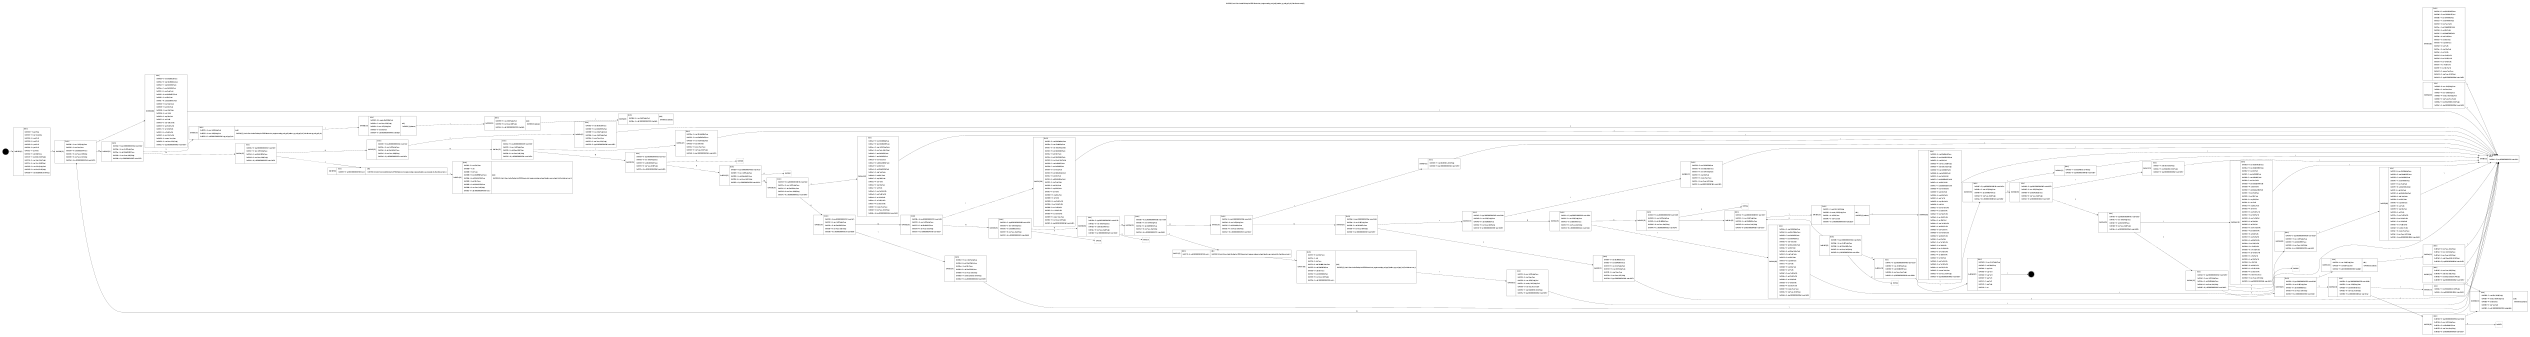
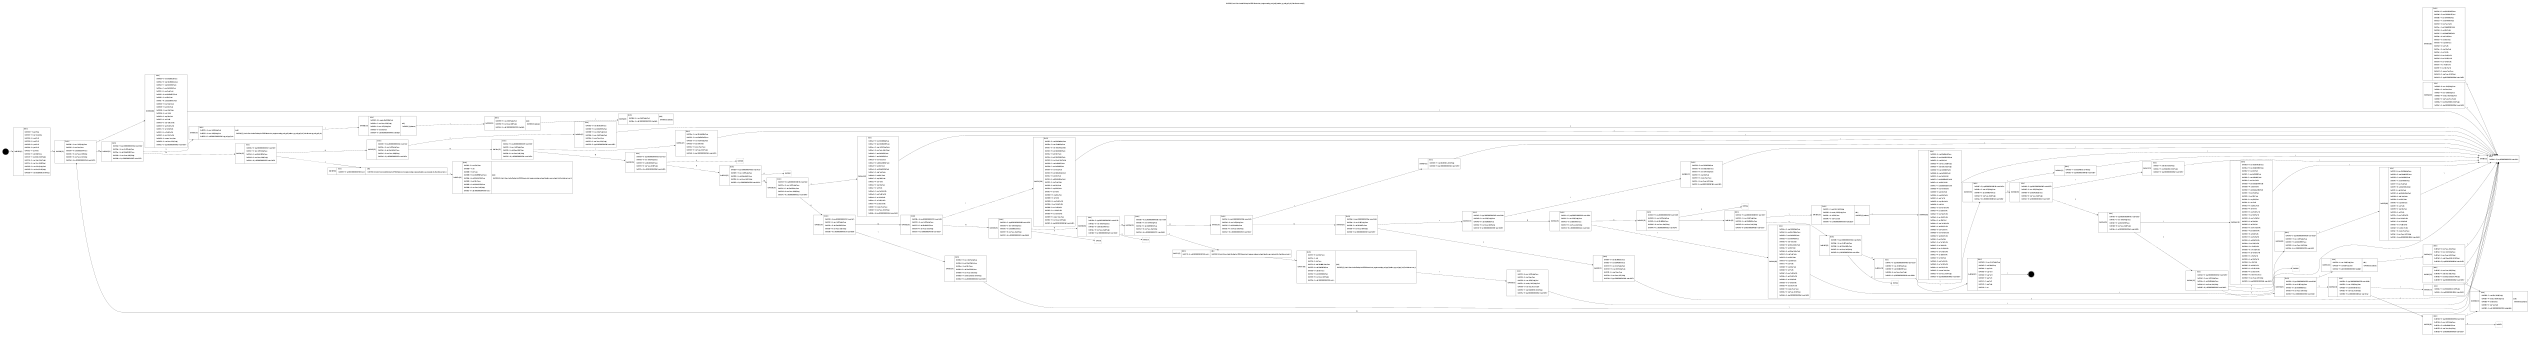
edge "0x401465 [25]" -> "0x40144c [25]": reversed
